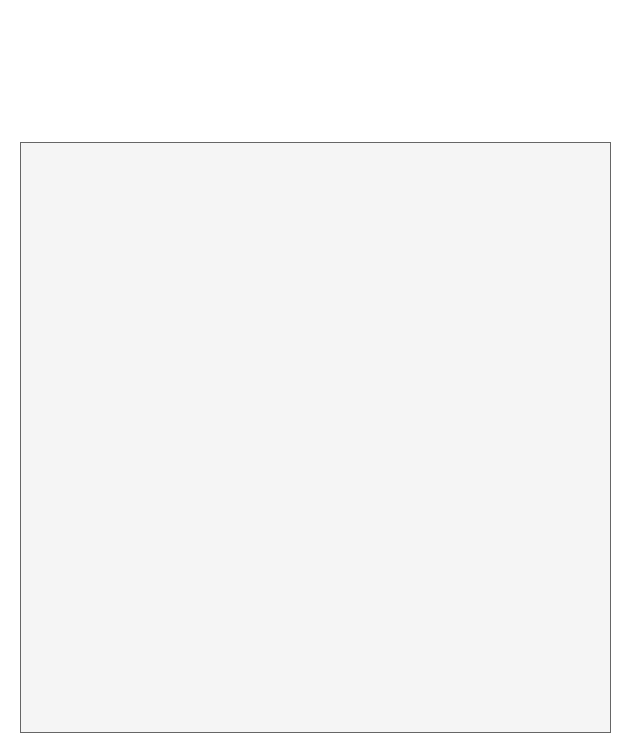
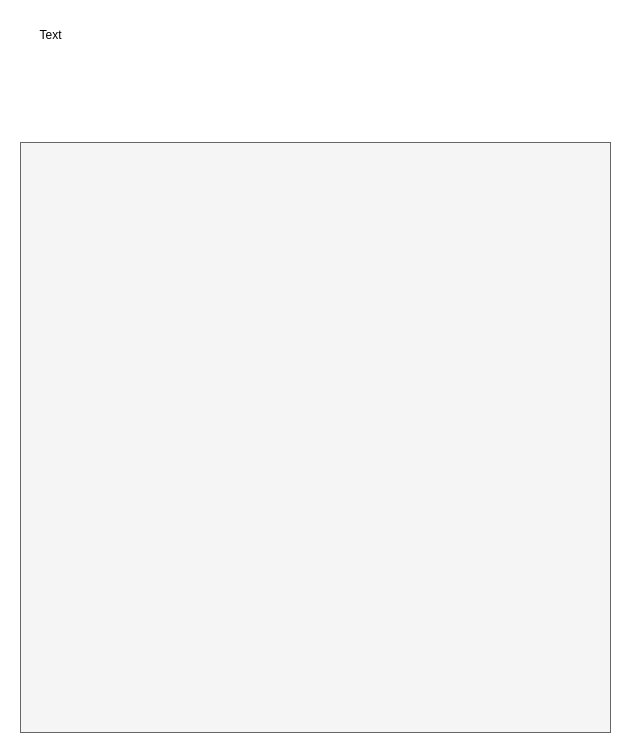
node "Text": added
